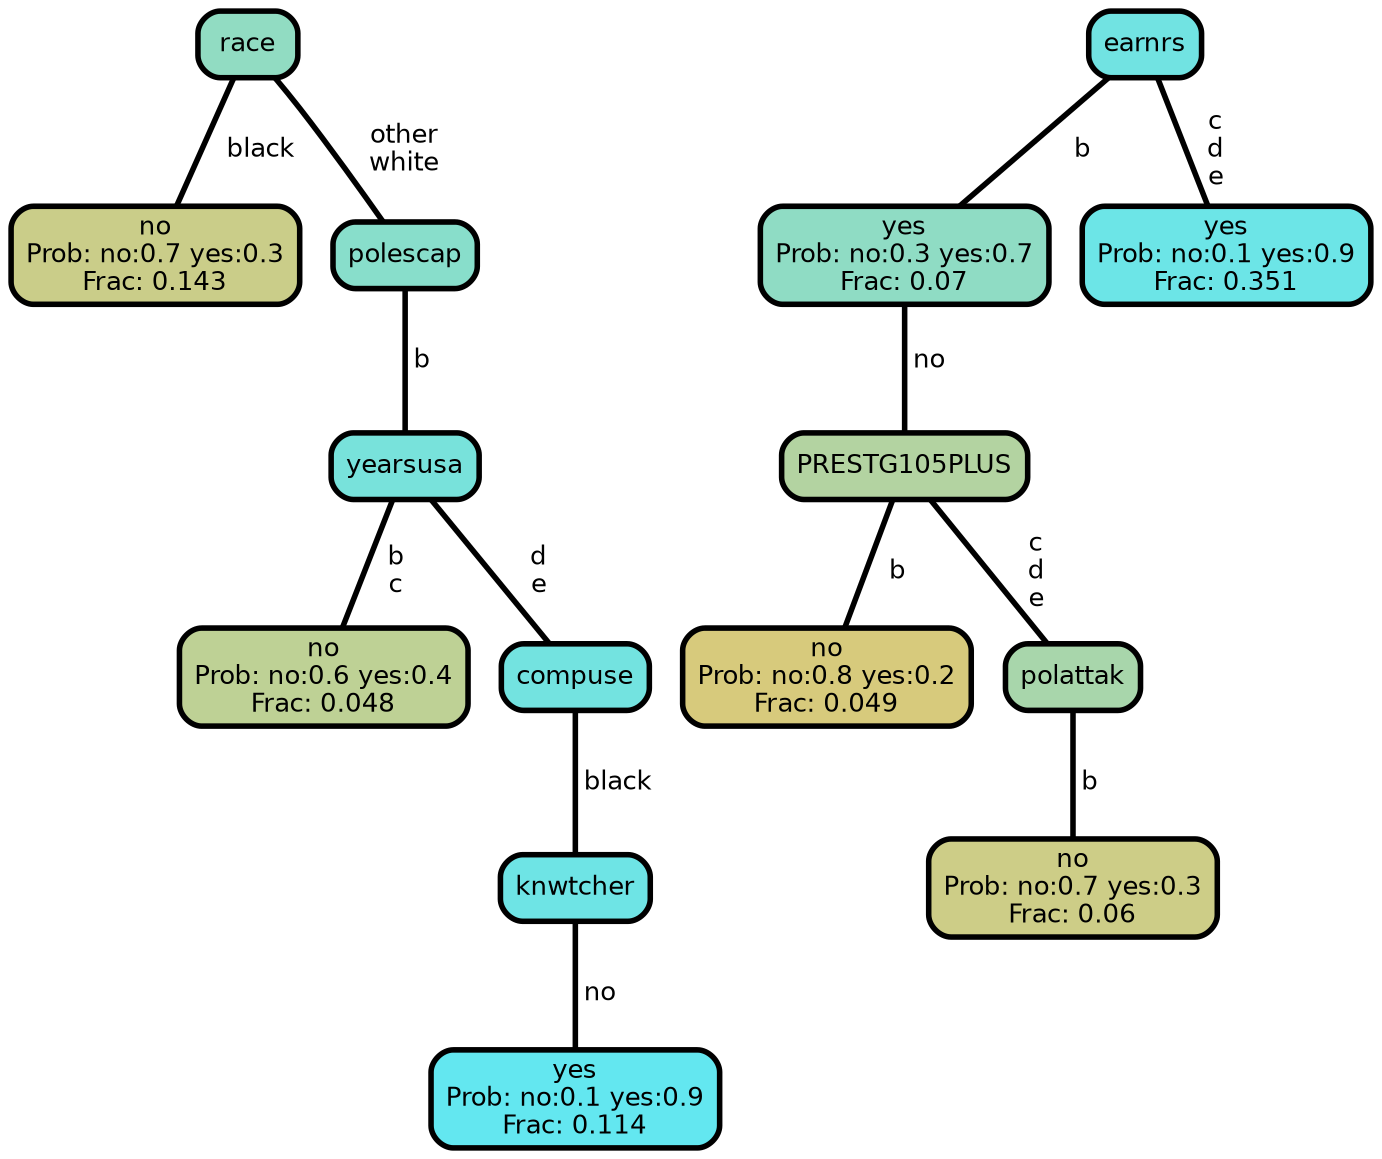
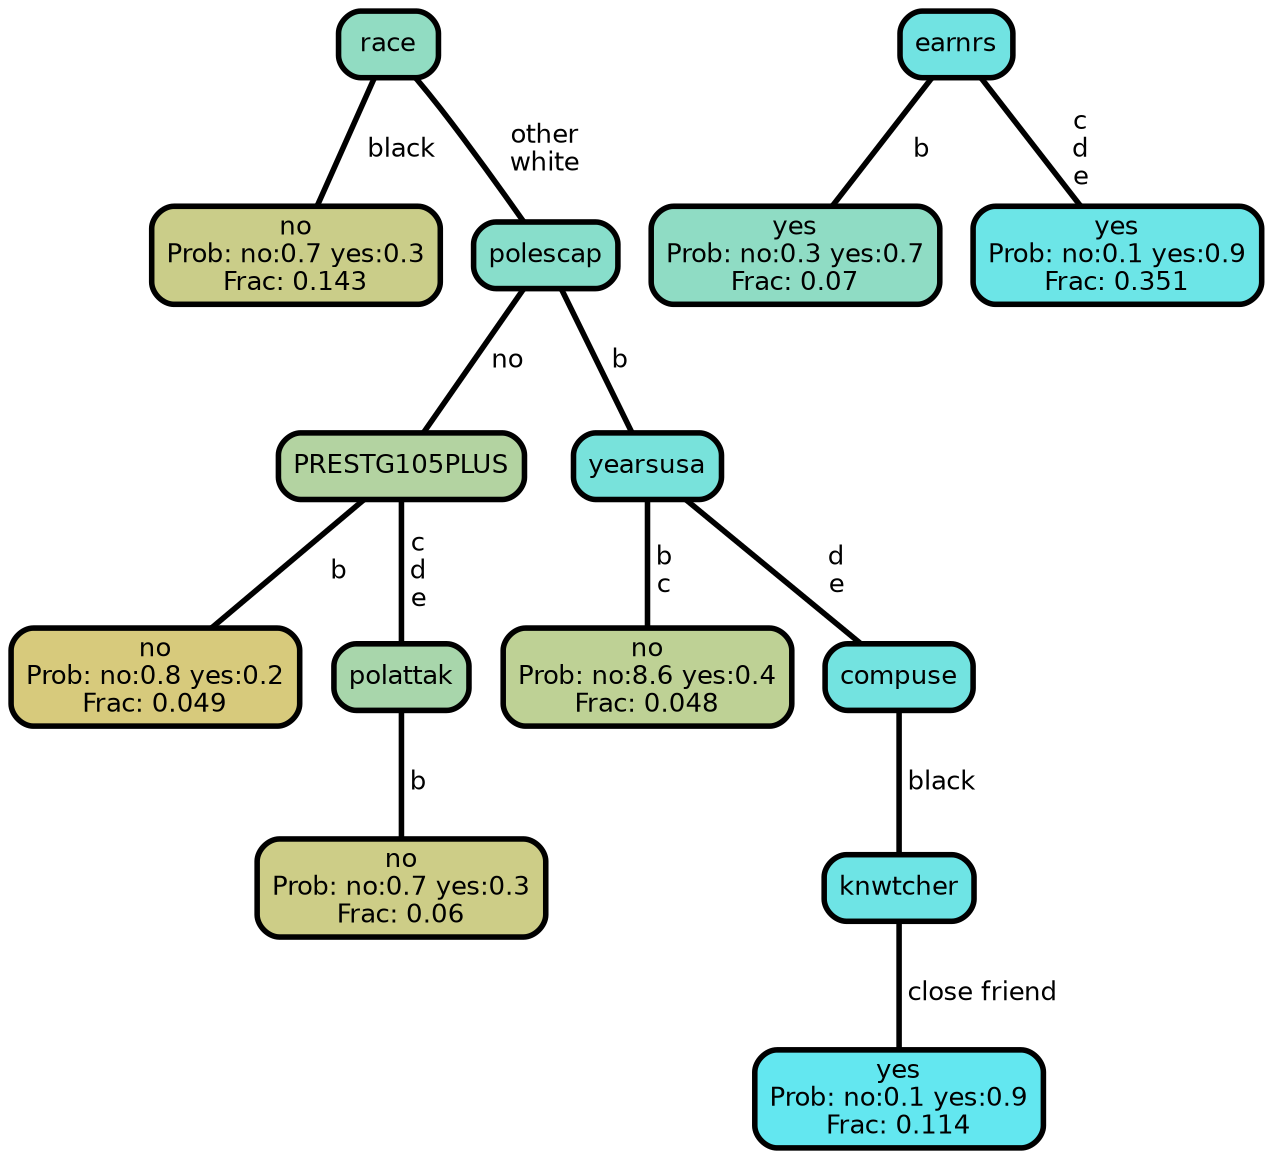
edge "yes Prob: no:0.3 yes:0.7 Frac: 0.07" -- "PRESTG105PLUS": now "polescap" -- "PRESTG105PLUS"
node "no Prob: no:0.6 yes:0.4 Frac: 0.048": label "no Prob: no:0.6 yes:0.4 Frac: 0.048" -> "no Prob: no:8.6 yes:0.4 Frac: 0.048"
edge "knwtcher" -- "yes Prob: no:0.1 yes:0.9 Frac: 0.114": label " no" -> " close friend"
